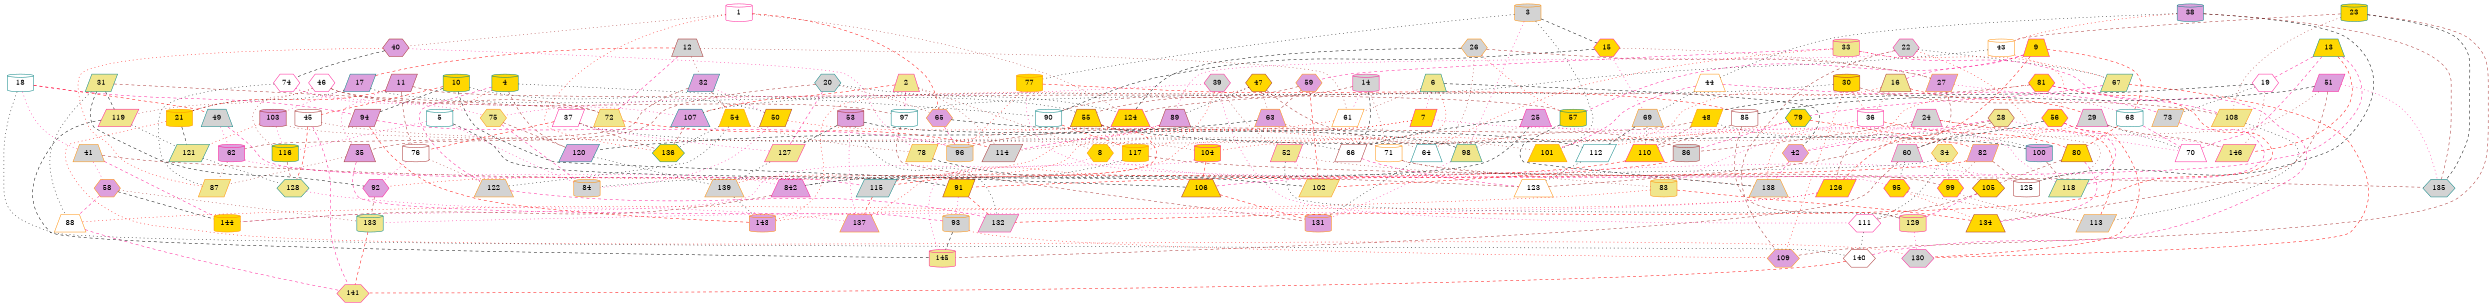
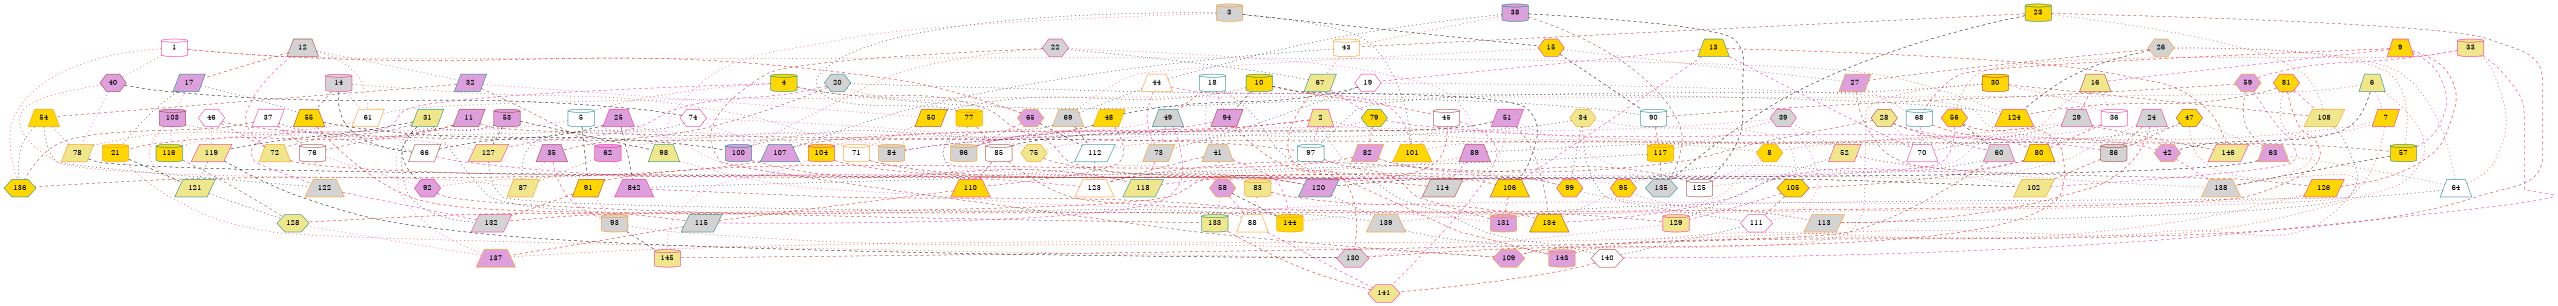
edge "49" -- "73": added
edge "59" -- "102": color red -> deeppink
edge "75" -- "84": now "2" -- "84"
edge "119" -- "145": now "119" -- "130"
